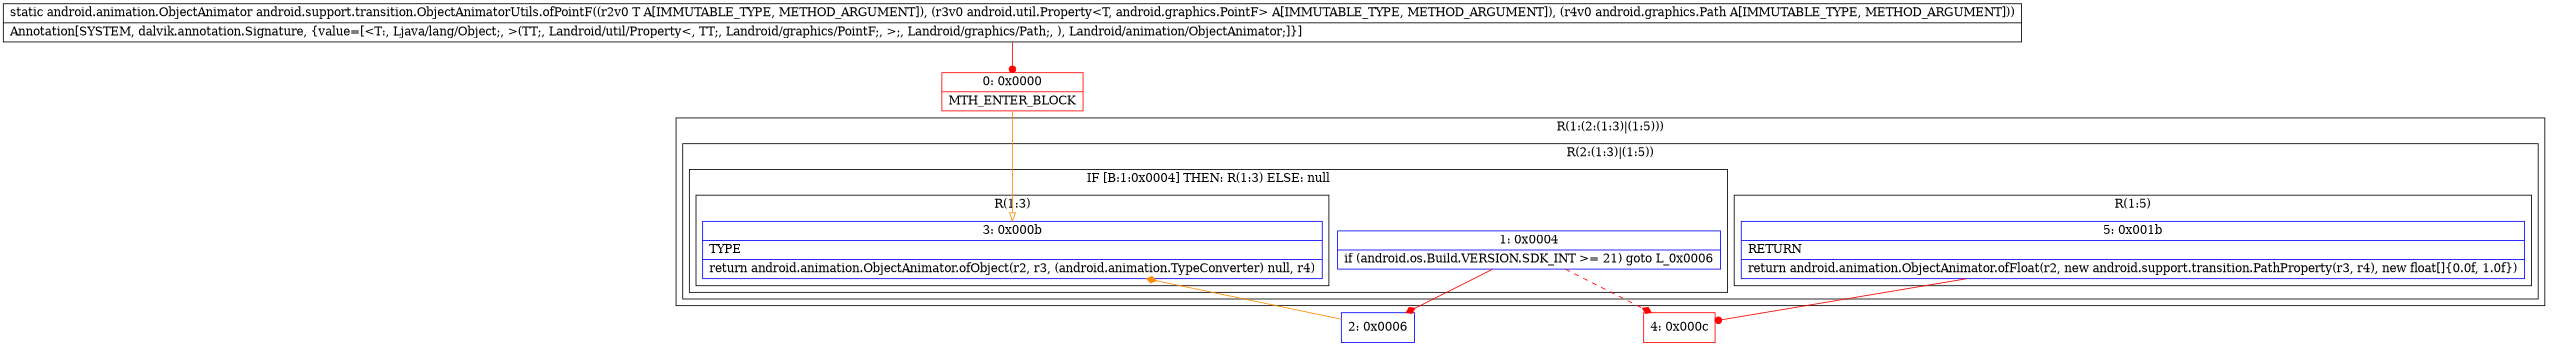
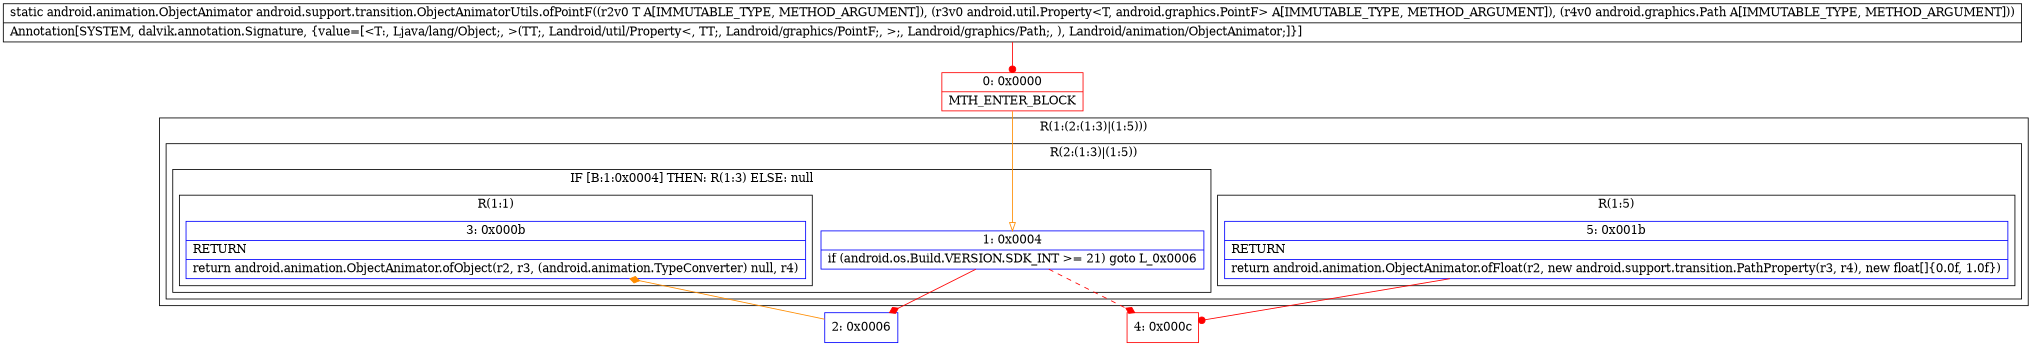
edge "0: 0x0000" -> "3: 0x000b": now "0: 0x0000" -> "1: 0x0004"
cluster "R(1:3)": label "R(1:3)" -> "R(1:1)"
node "3: 0x000b": text "TYPE" -> "RETURN"
